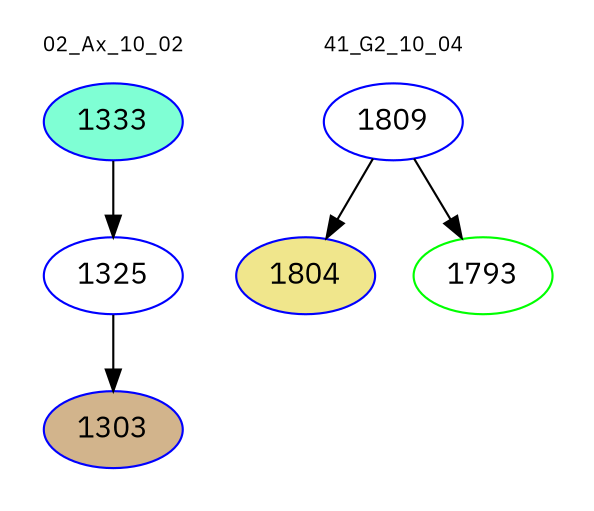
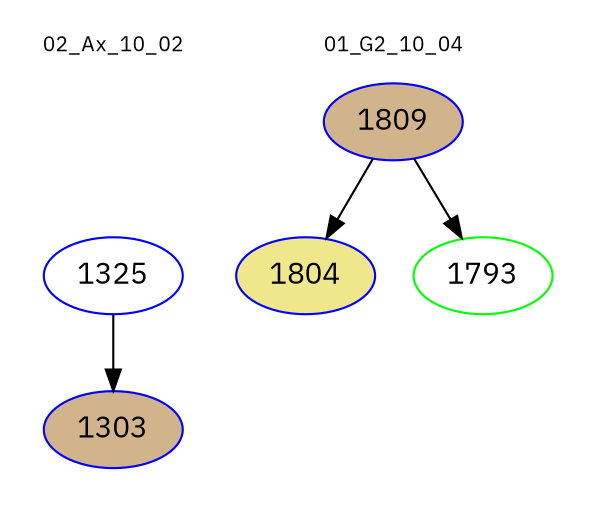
cluster "41_G2_10_04": label "41_G2_10_04" -> "01_G2_10_04"
node "1333": removed
node "1809": fillcolor white -> tan
